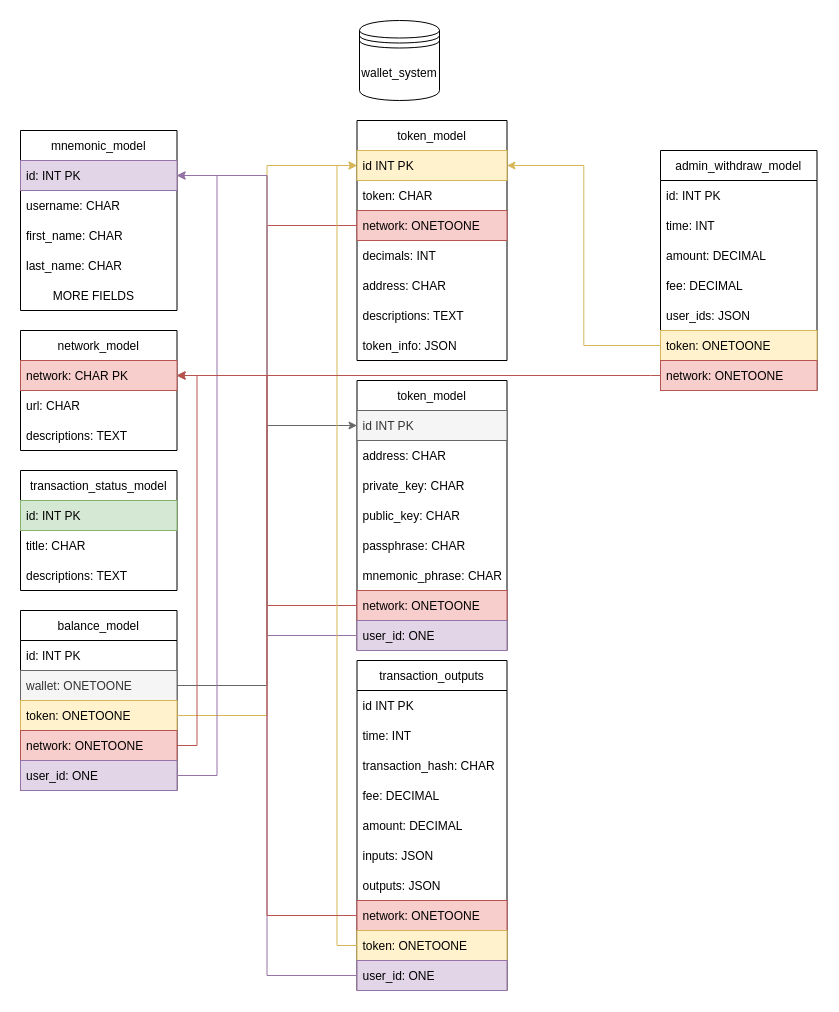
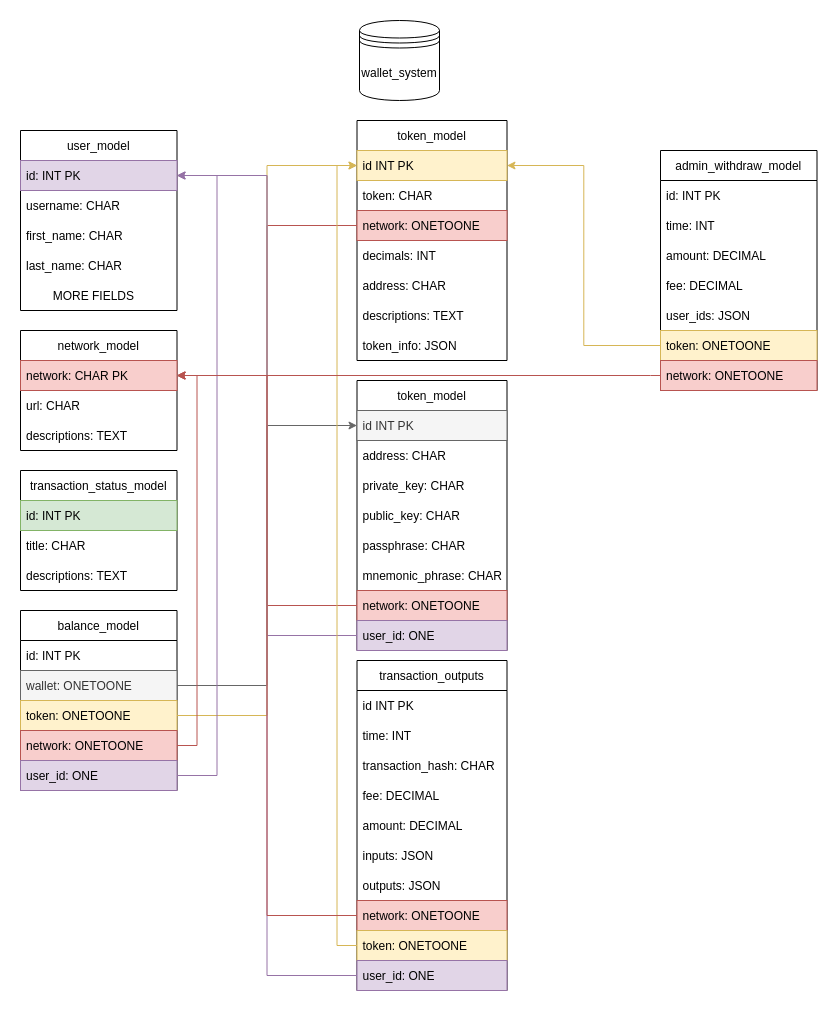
node "mnemonic_model": label "mnemonic_model" -> "user_model"
